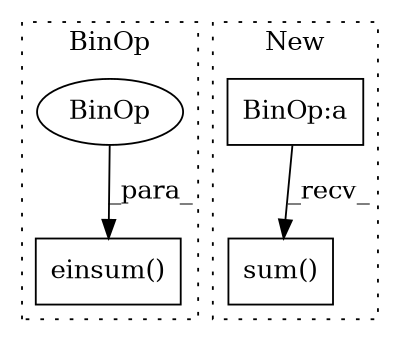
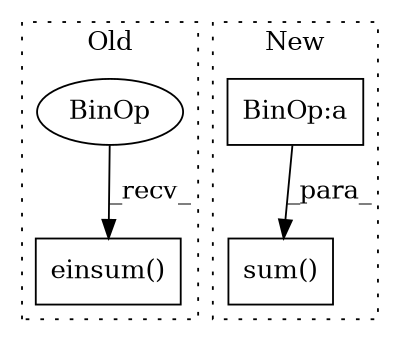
cluster "BinOp": label "BinOp" -> "Old"
edge "BinOp" -> "einsum()": label "_para_" -> "_recv_"
edge "BinOp:a" -> "sum()": label "_recv_" -> "_para_"
